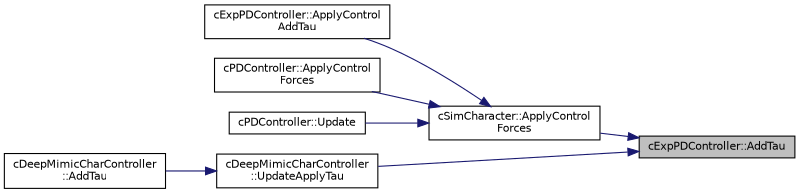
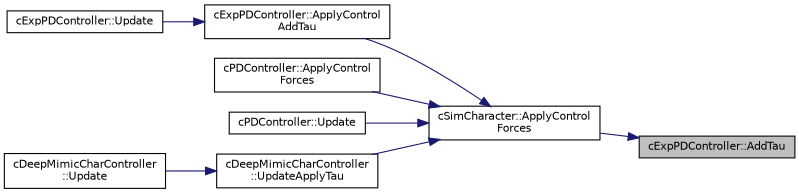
node "cExpPDController::Update": added
edge "cDeepMimicCharController ::UpdateApplyTau" -> "cExpPDController::AddTau": now "cDeepMimicCharController ::UpdateApplyTau" -> "cSimCharacter::ApplyControl Forces"
node "cDeepMimicCharController ::AddTau": label "cDeepMimicCharController ::AddTau" -> "cDeepMimicCharController ::Update"
